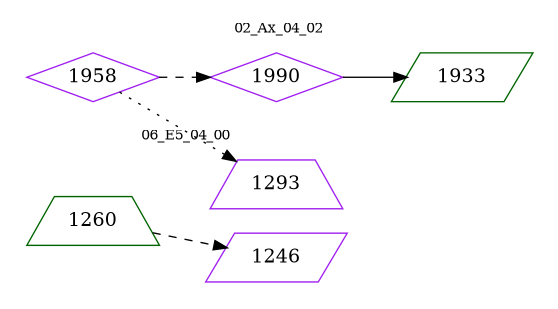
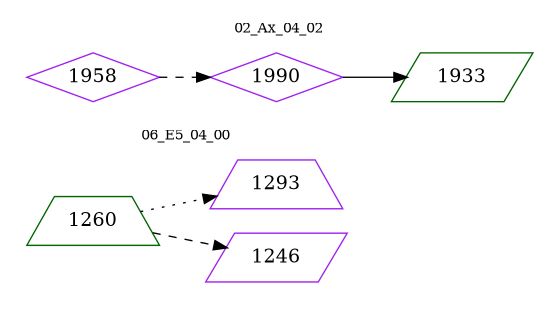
edge "1958" -> "1293": now "1260" -> "1293"
